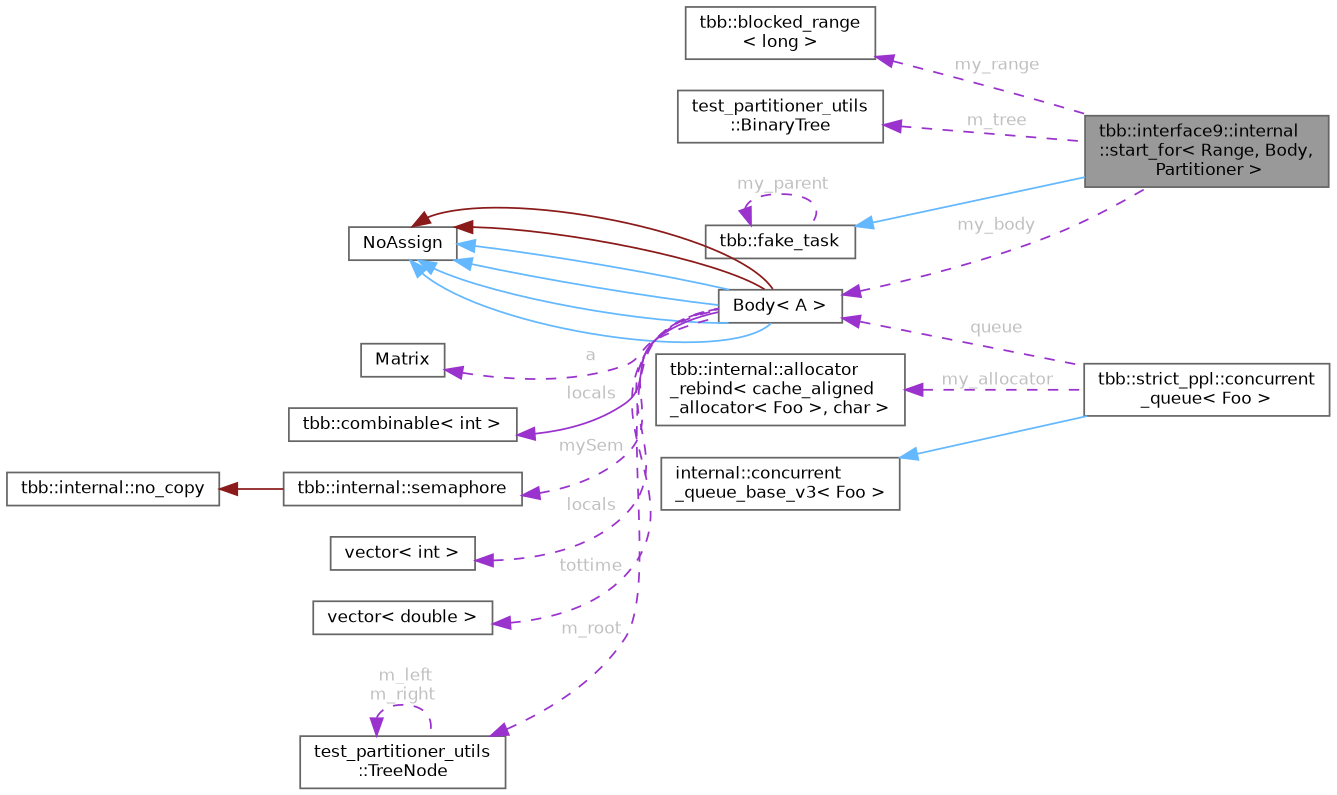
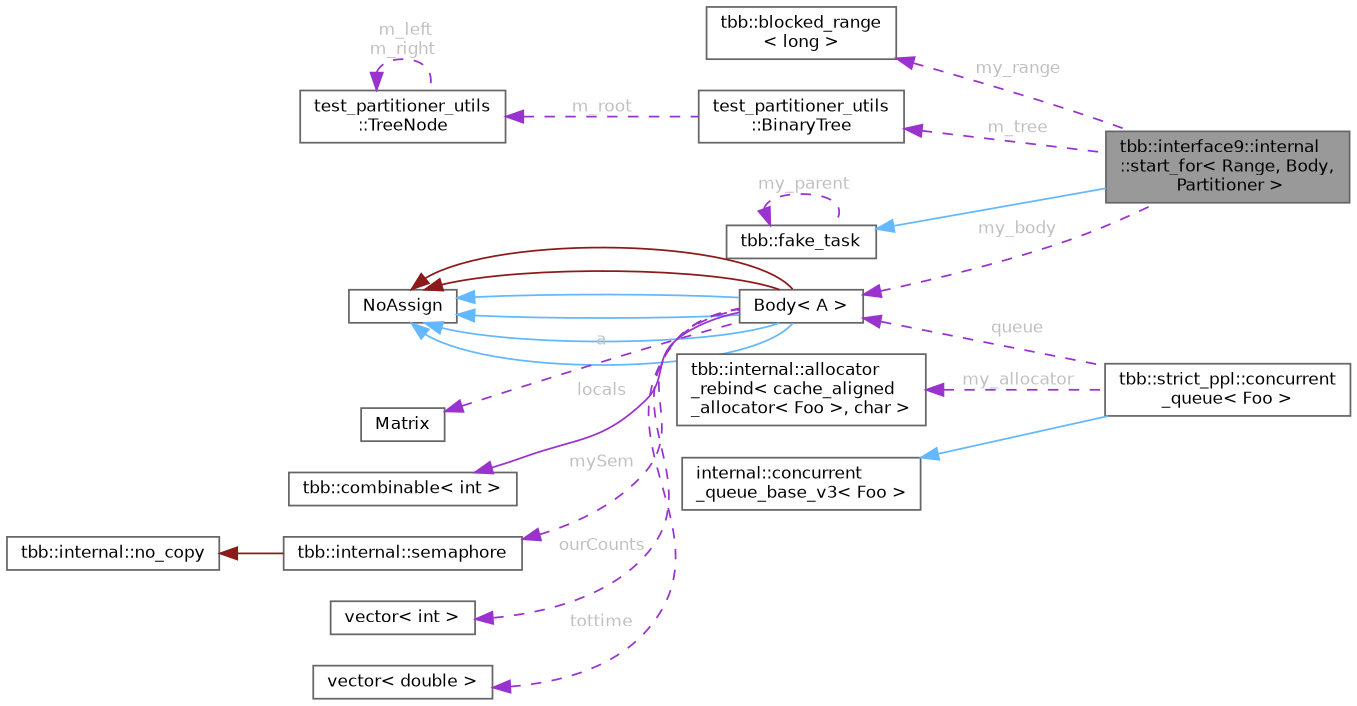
edge "Body< A >" -> "vector< int >": label " locals" -> " ourCounts"
edge "Body< A >" -> "test_partitioner_utils ::TreeNode": now "test_partitioner_utils ::BinaryTree" -> "test_partitioner_utils ::TreeNode"
